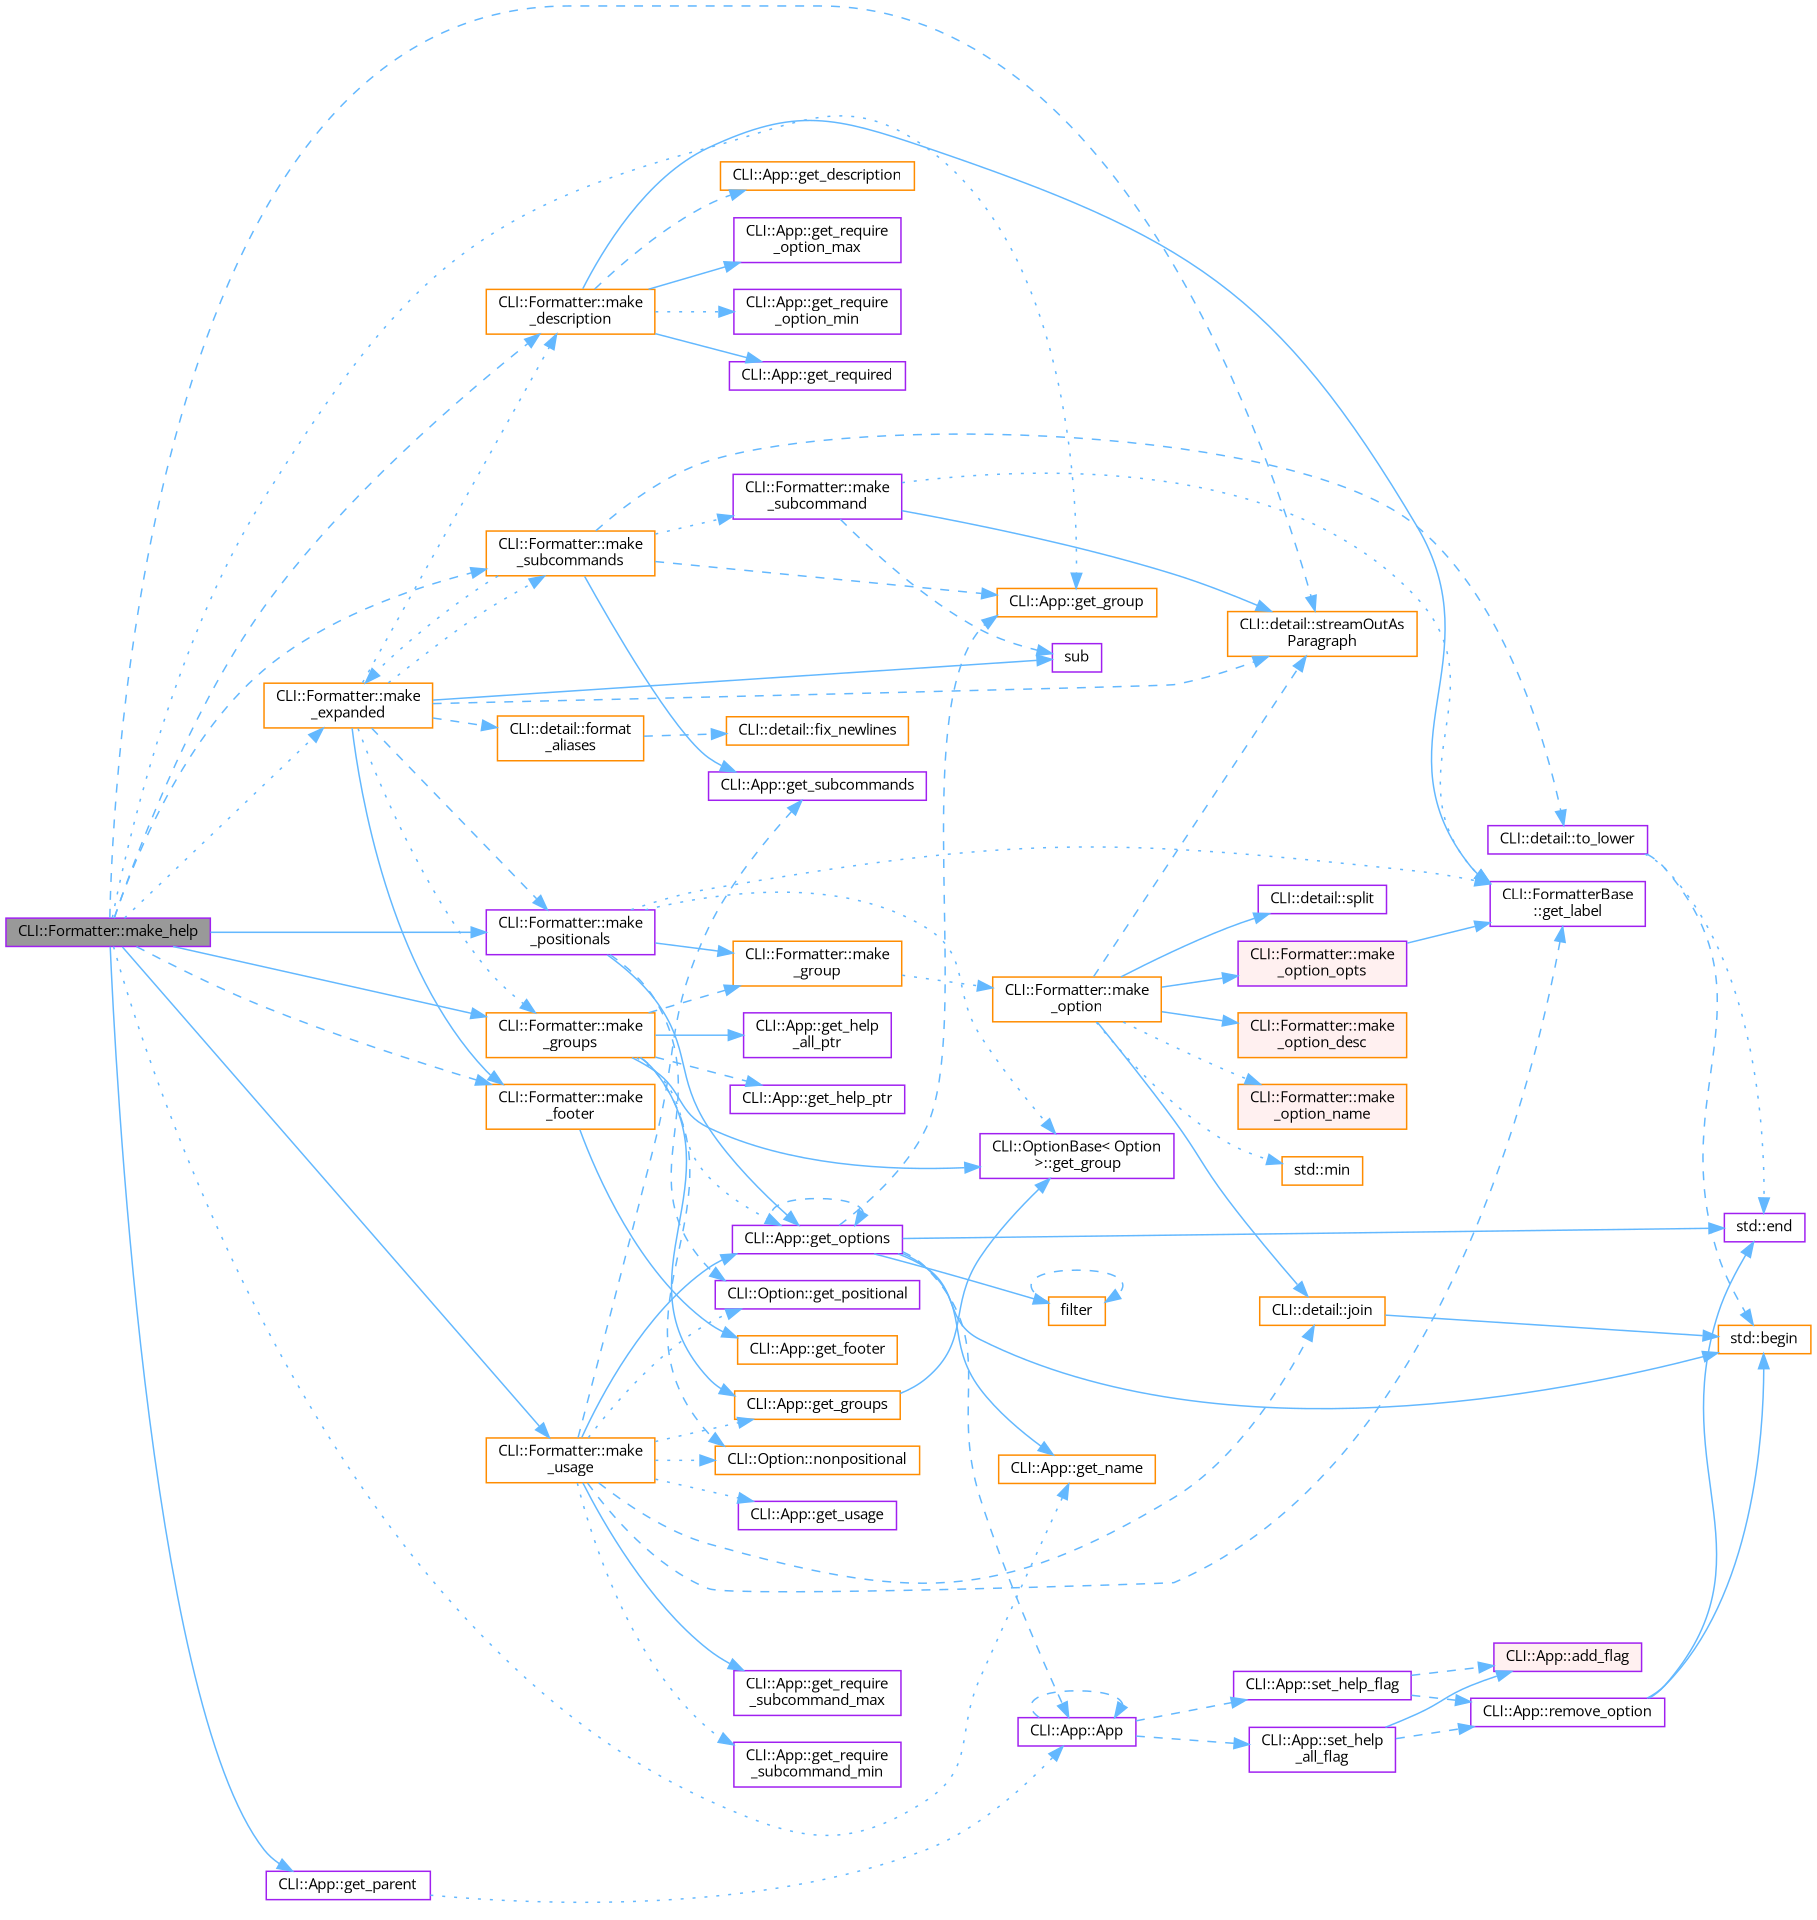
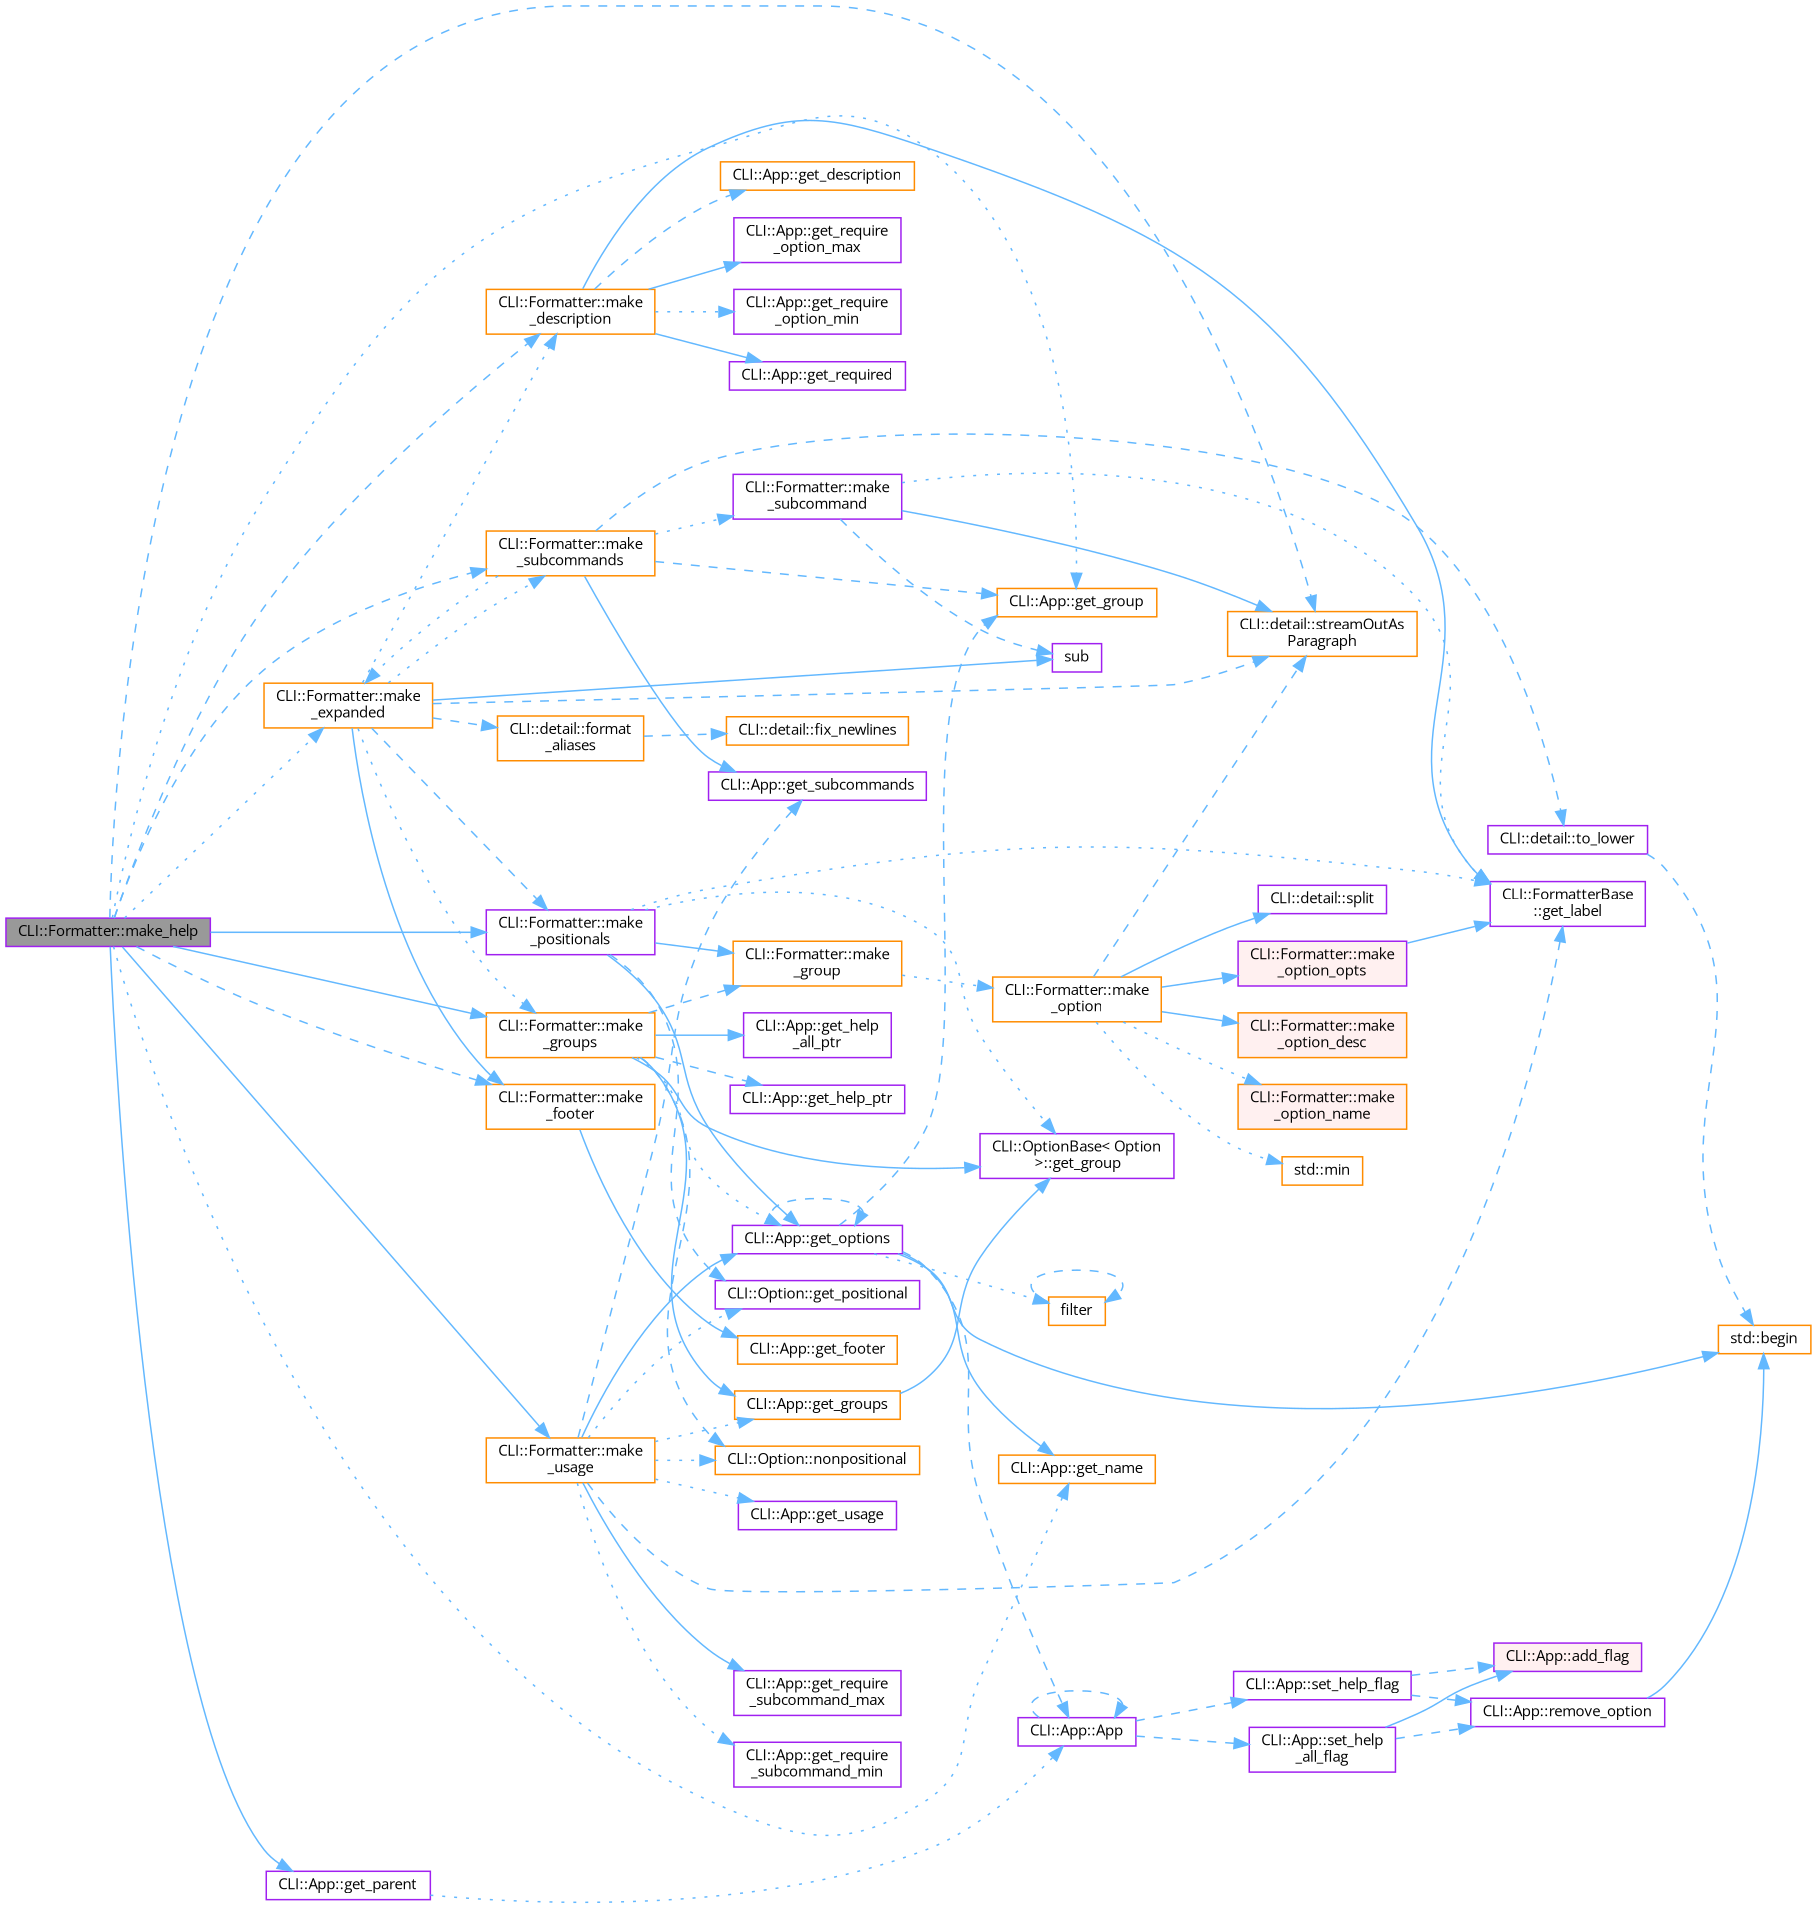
node "std::end": removed
edge "CLI::App::get_options" -> "filter": style solid -> dotted
node "CLI::detail::join": removed
